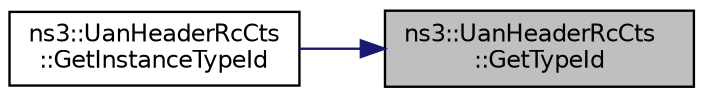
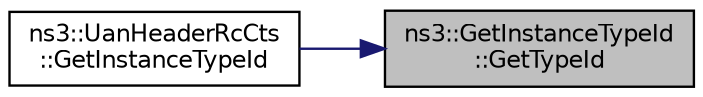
node "ns3::UanHeaderRcCts ::GetTypeId": label "ns3::UanHeaderRcCts ::GetTypeId" -> "ns3::GetInstanceTypeId ::GetTypeId"
